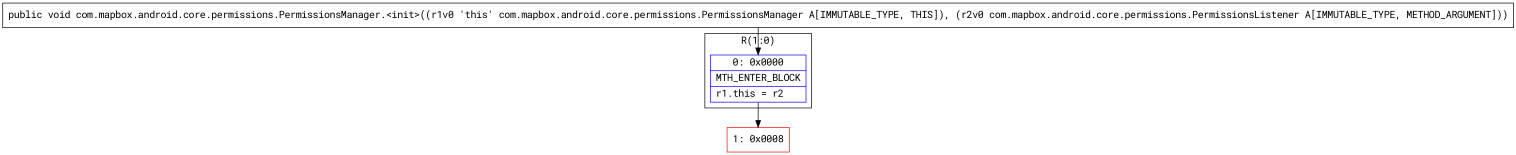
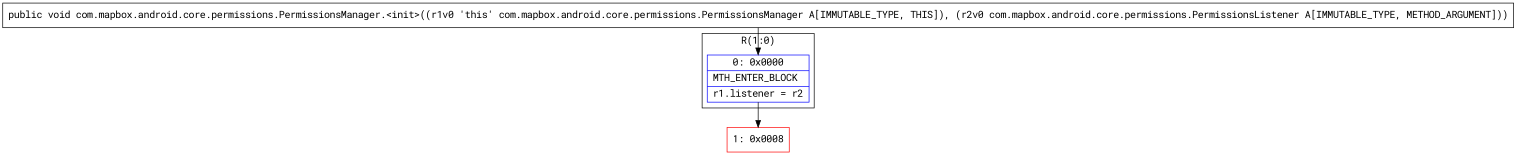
node "0: 0x0000": text "r1.this = r2" -> "r1.listener = r2"
